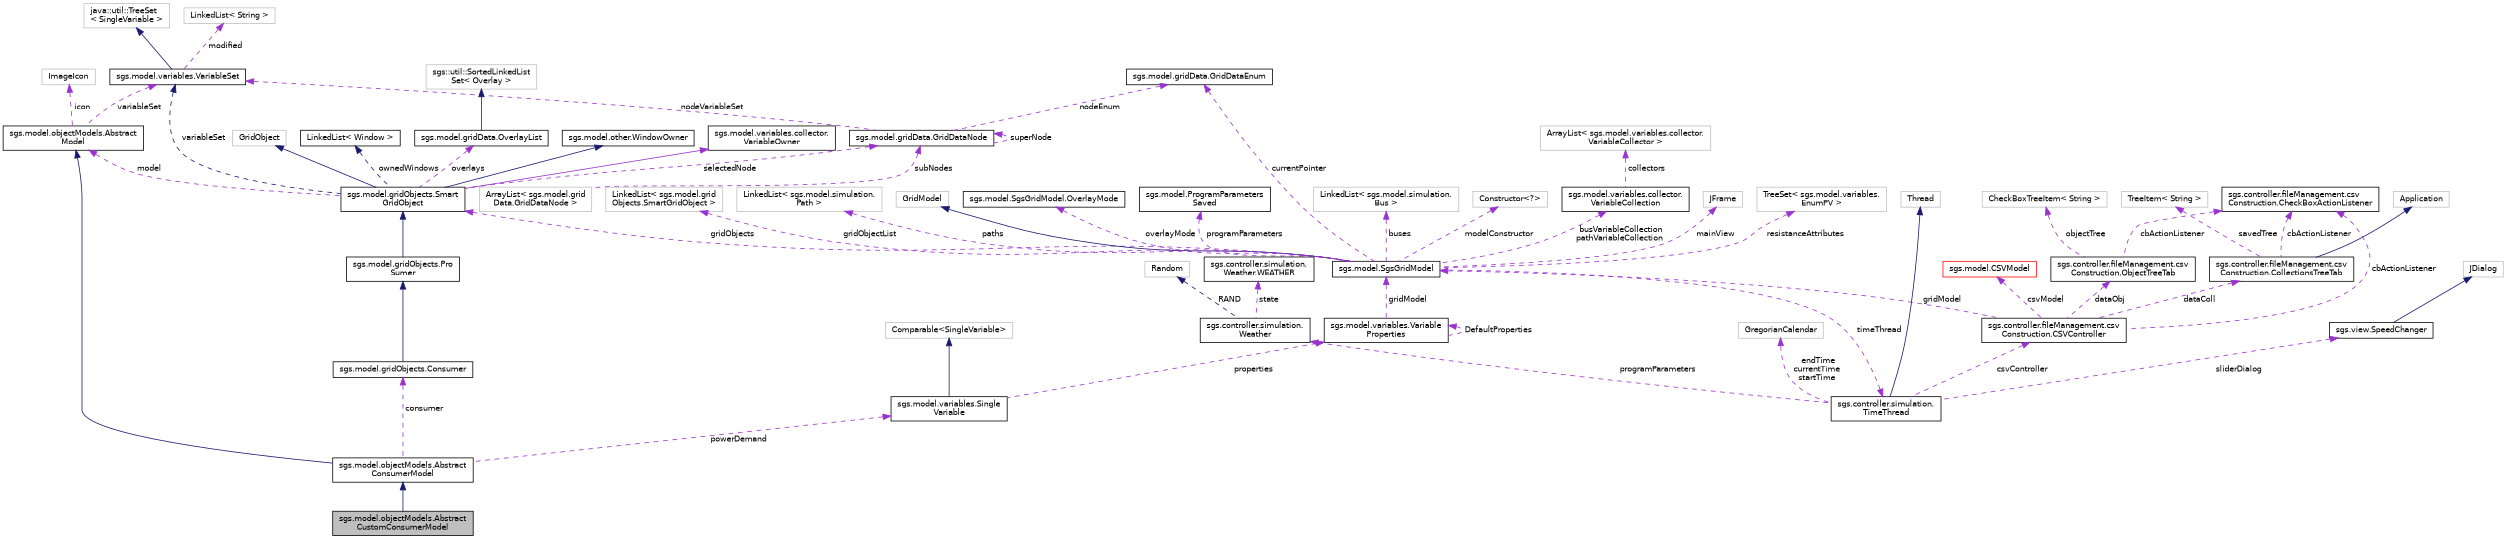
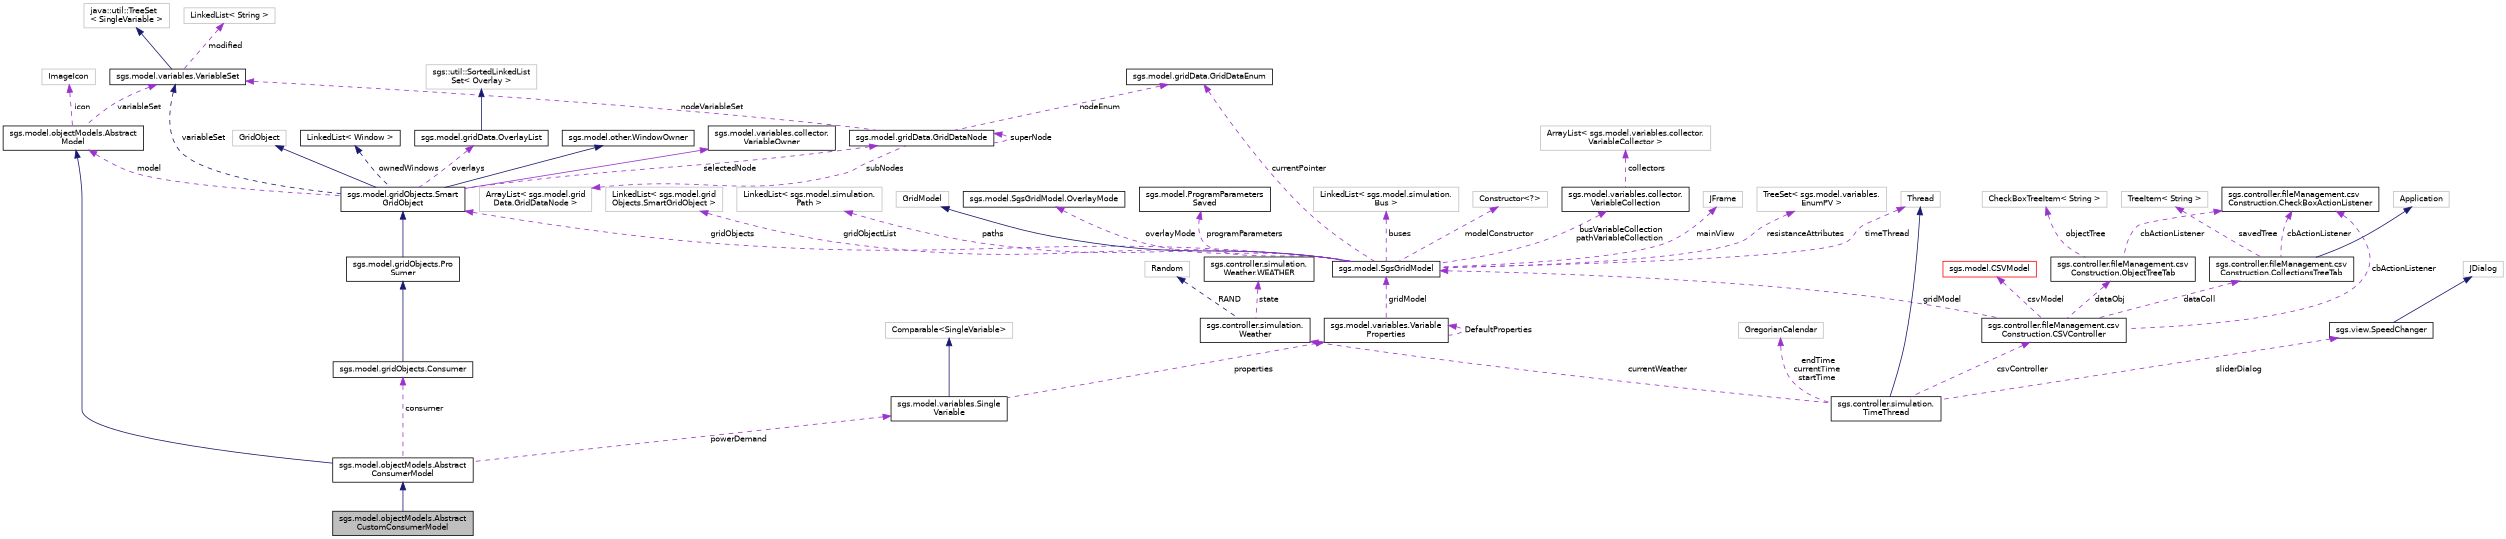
edge "ArrayList< sgs.model.grid Data.GridDataNode >" -> "sgs.model.gridData.GridDataNode": reversed
edge "sgs.model.SgsGridModel" -> "sgs.controller.simulation. TimeThread": now "sgs.model.SgsGridModel" -> "Thread"
edge "sgs.controller.simulation. TimeThread" -> "sgs.controller.simulation. Weather": label " programParameters" -> " currentWeather"
